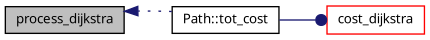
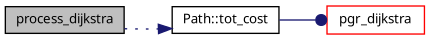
edge "Path::tot_cost" -> "process_dijkstra": reversed
node "cost_dijkstra": label "cost_dijkstra" -> "pgr_dijkstra"
